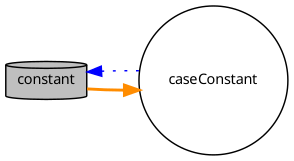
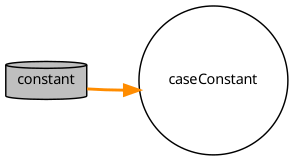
edge "caseConstant" -> "constant": removed
